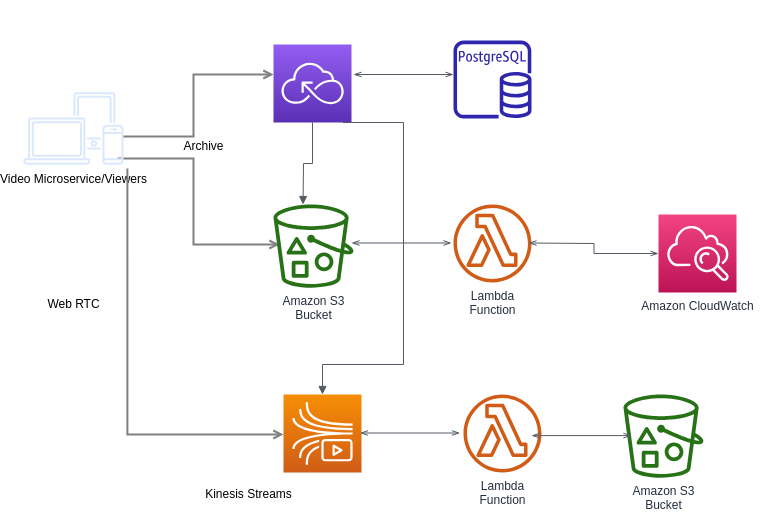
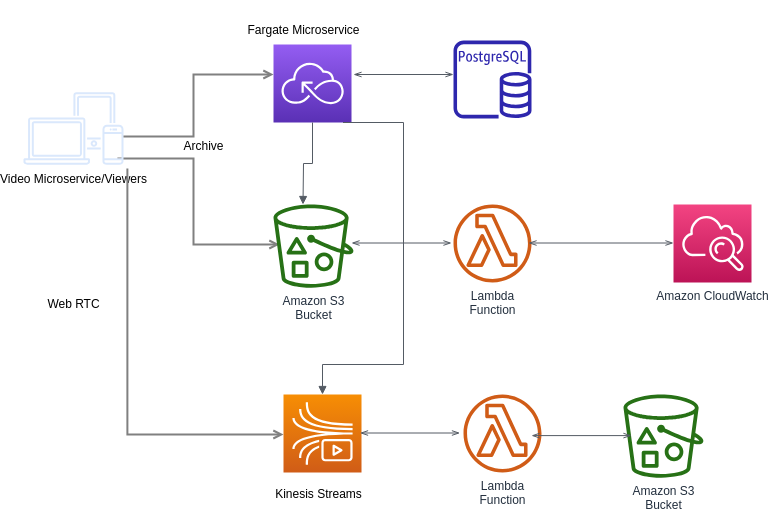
node "Fargate Microservice": added
node "Amazon CloudWatch": moved (698, 254) -> (713, 244)
node "Kinesis Streams": moved (249, 495) -> (319, 495)
